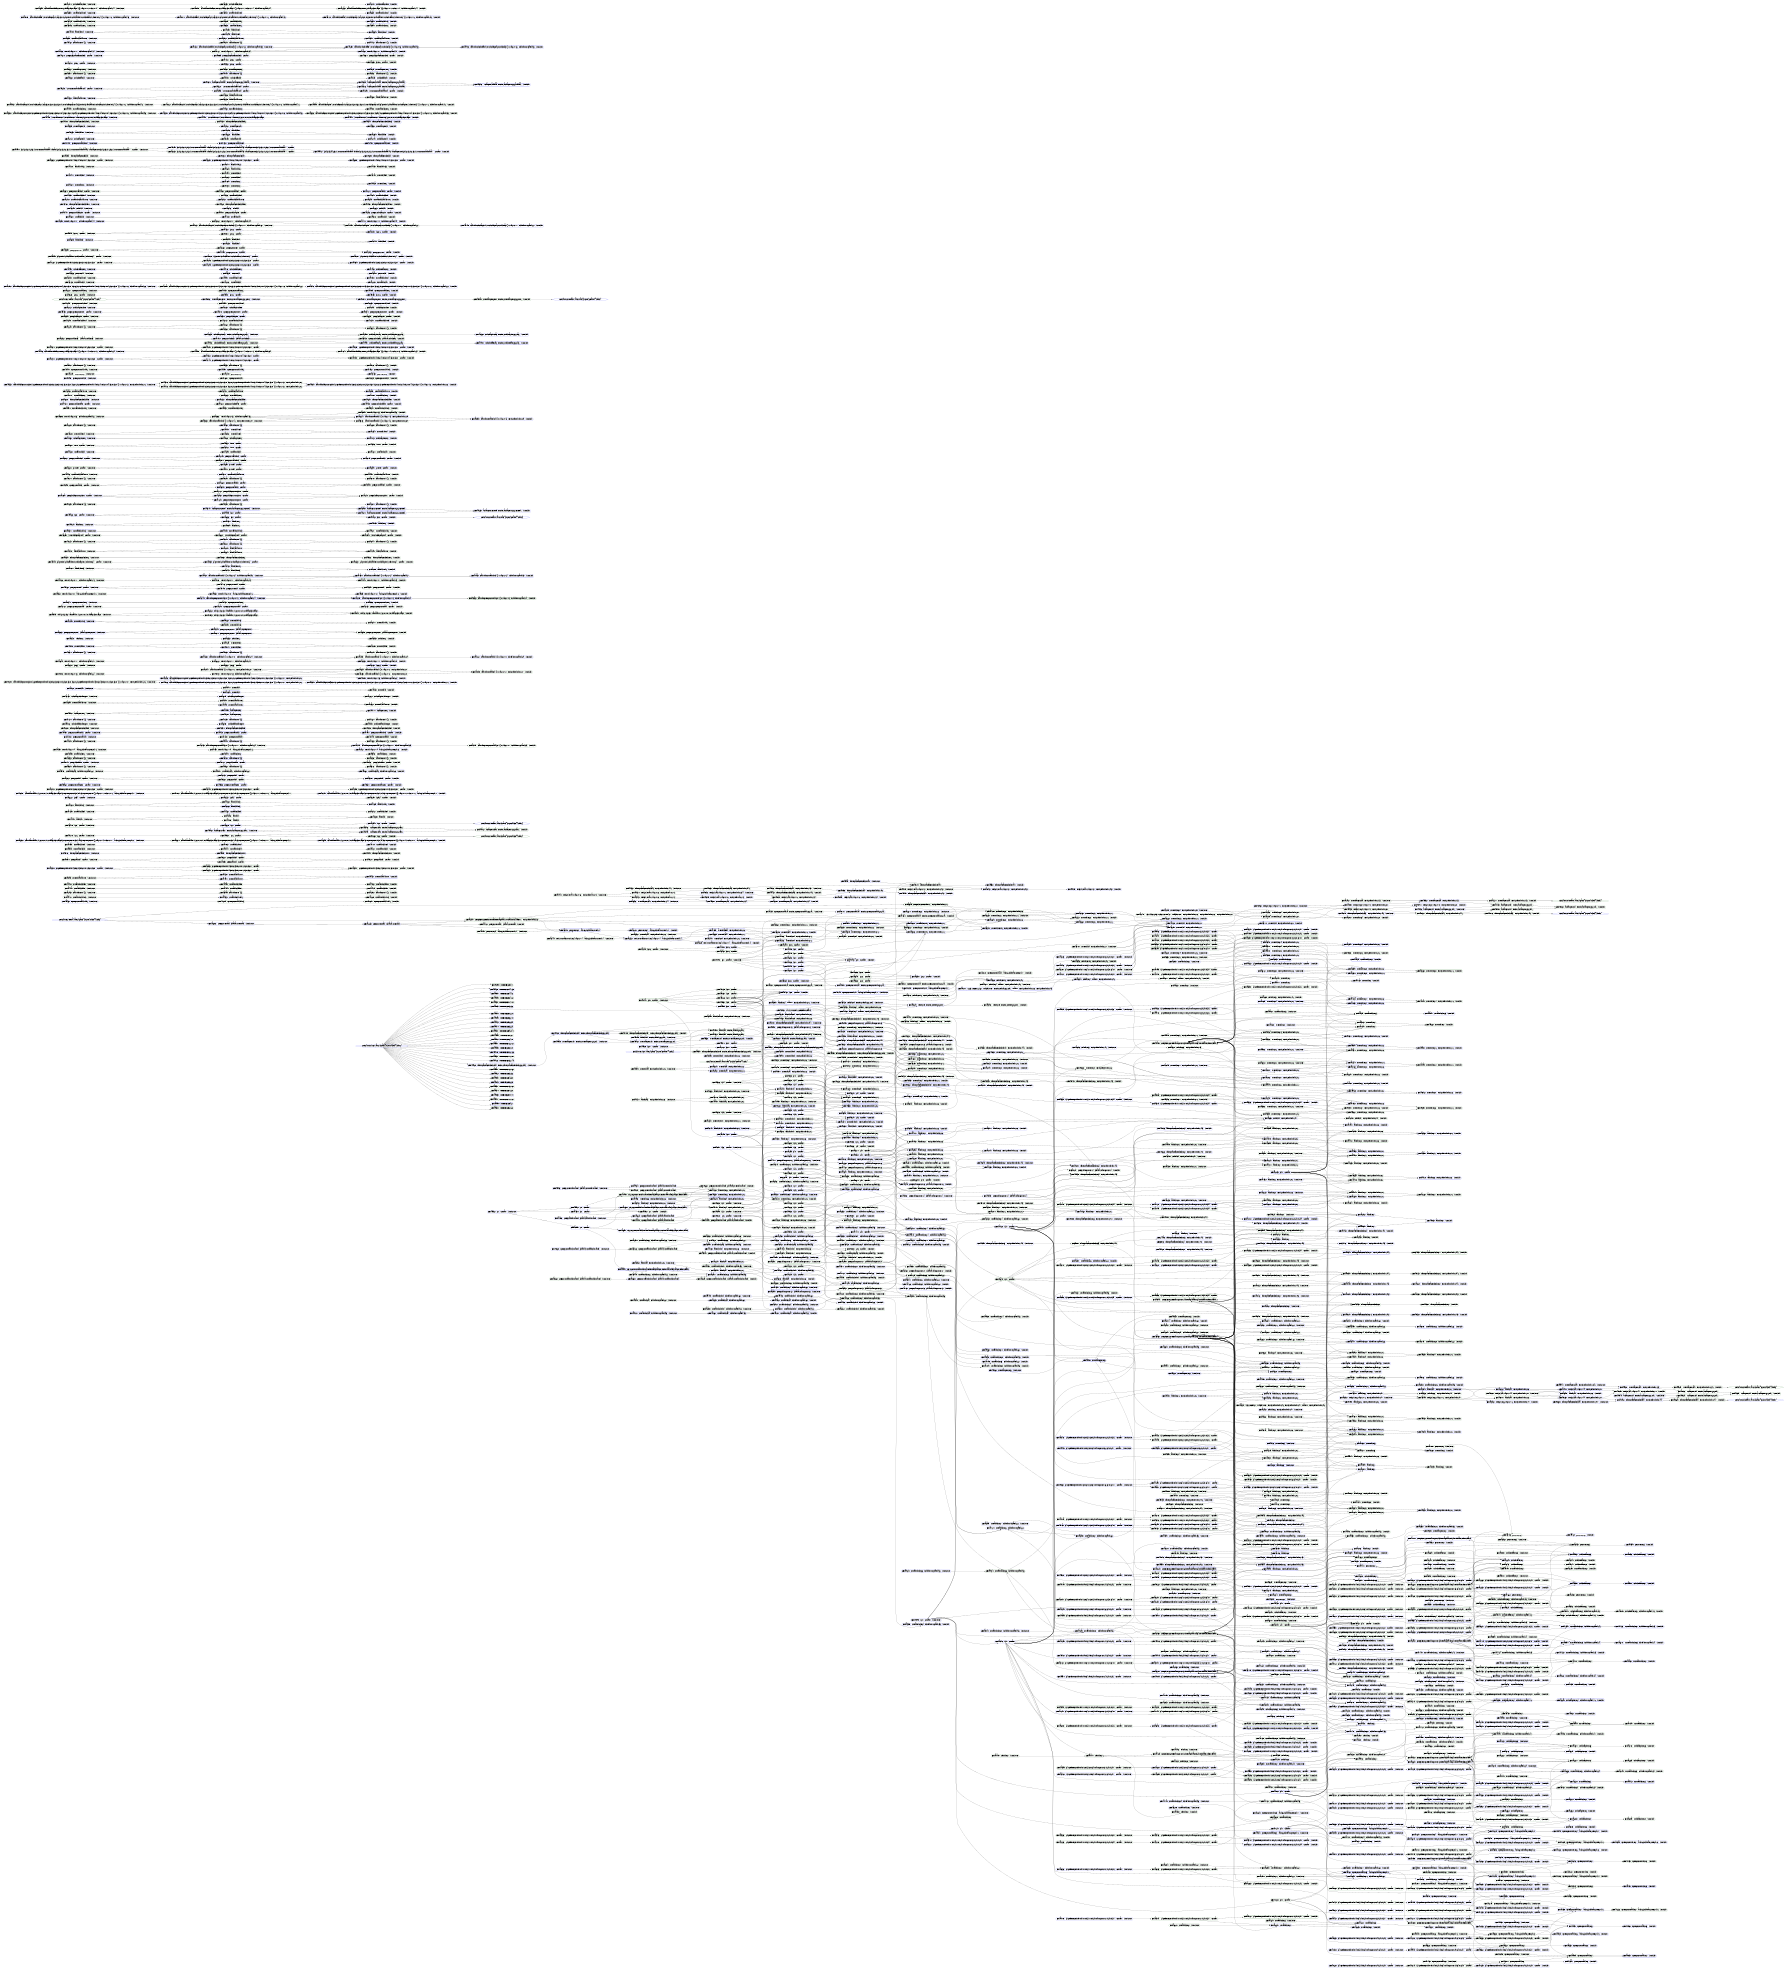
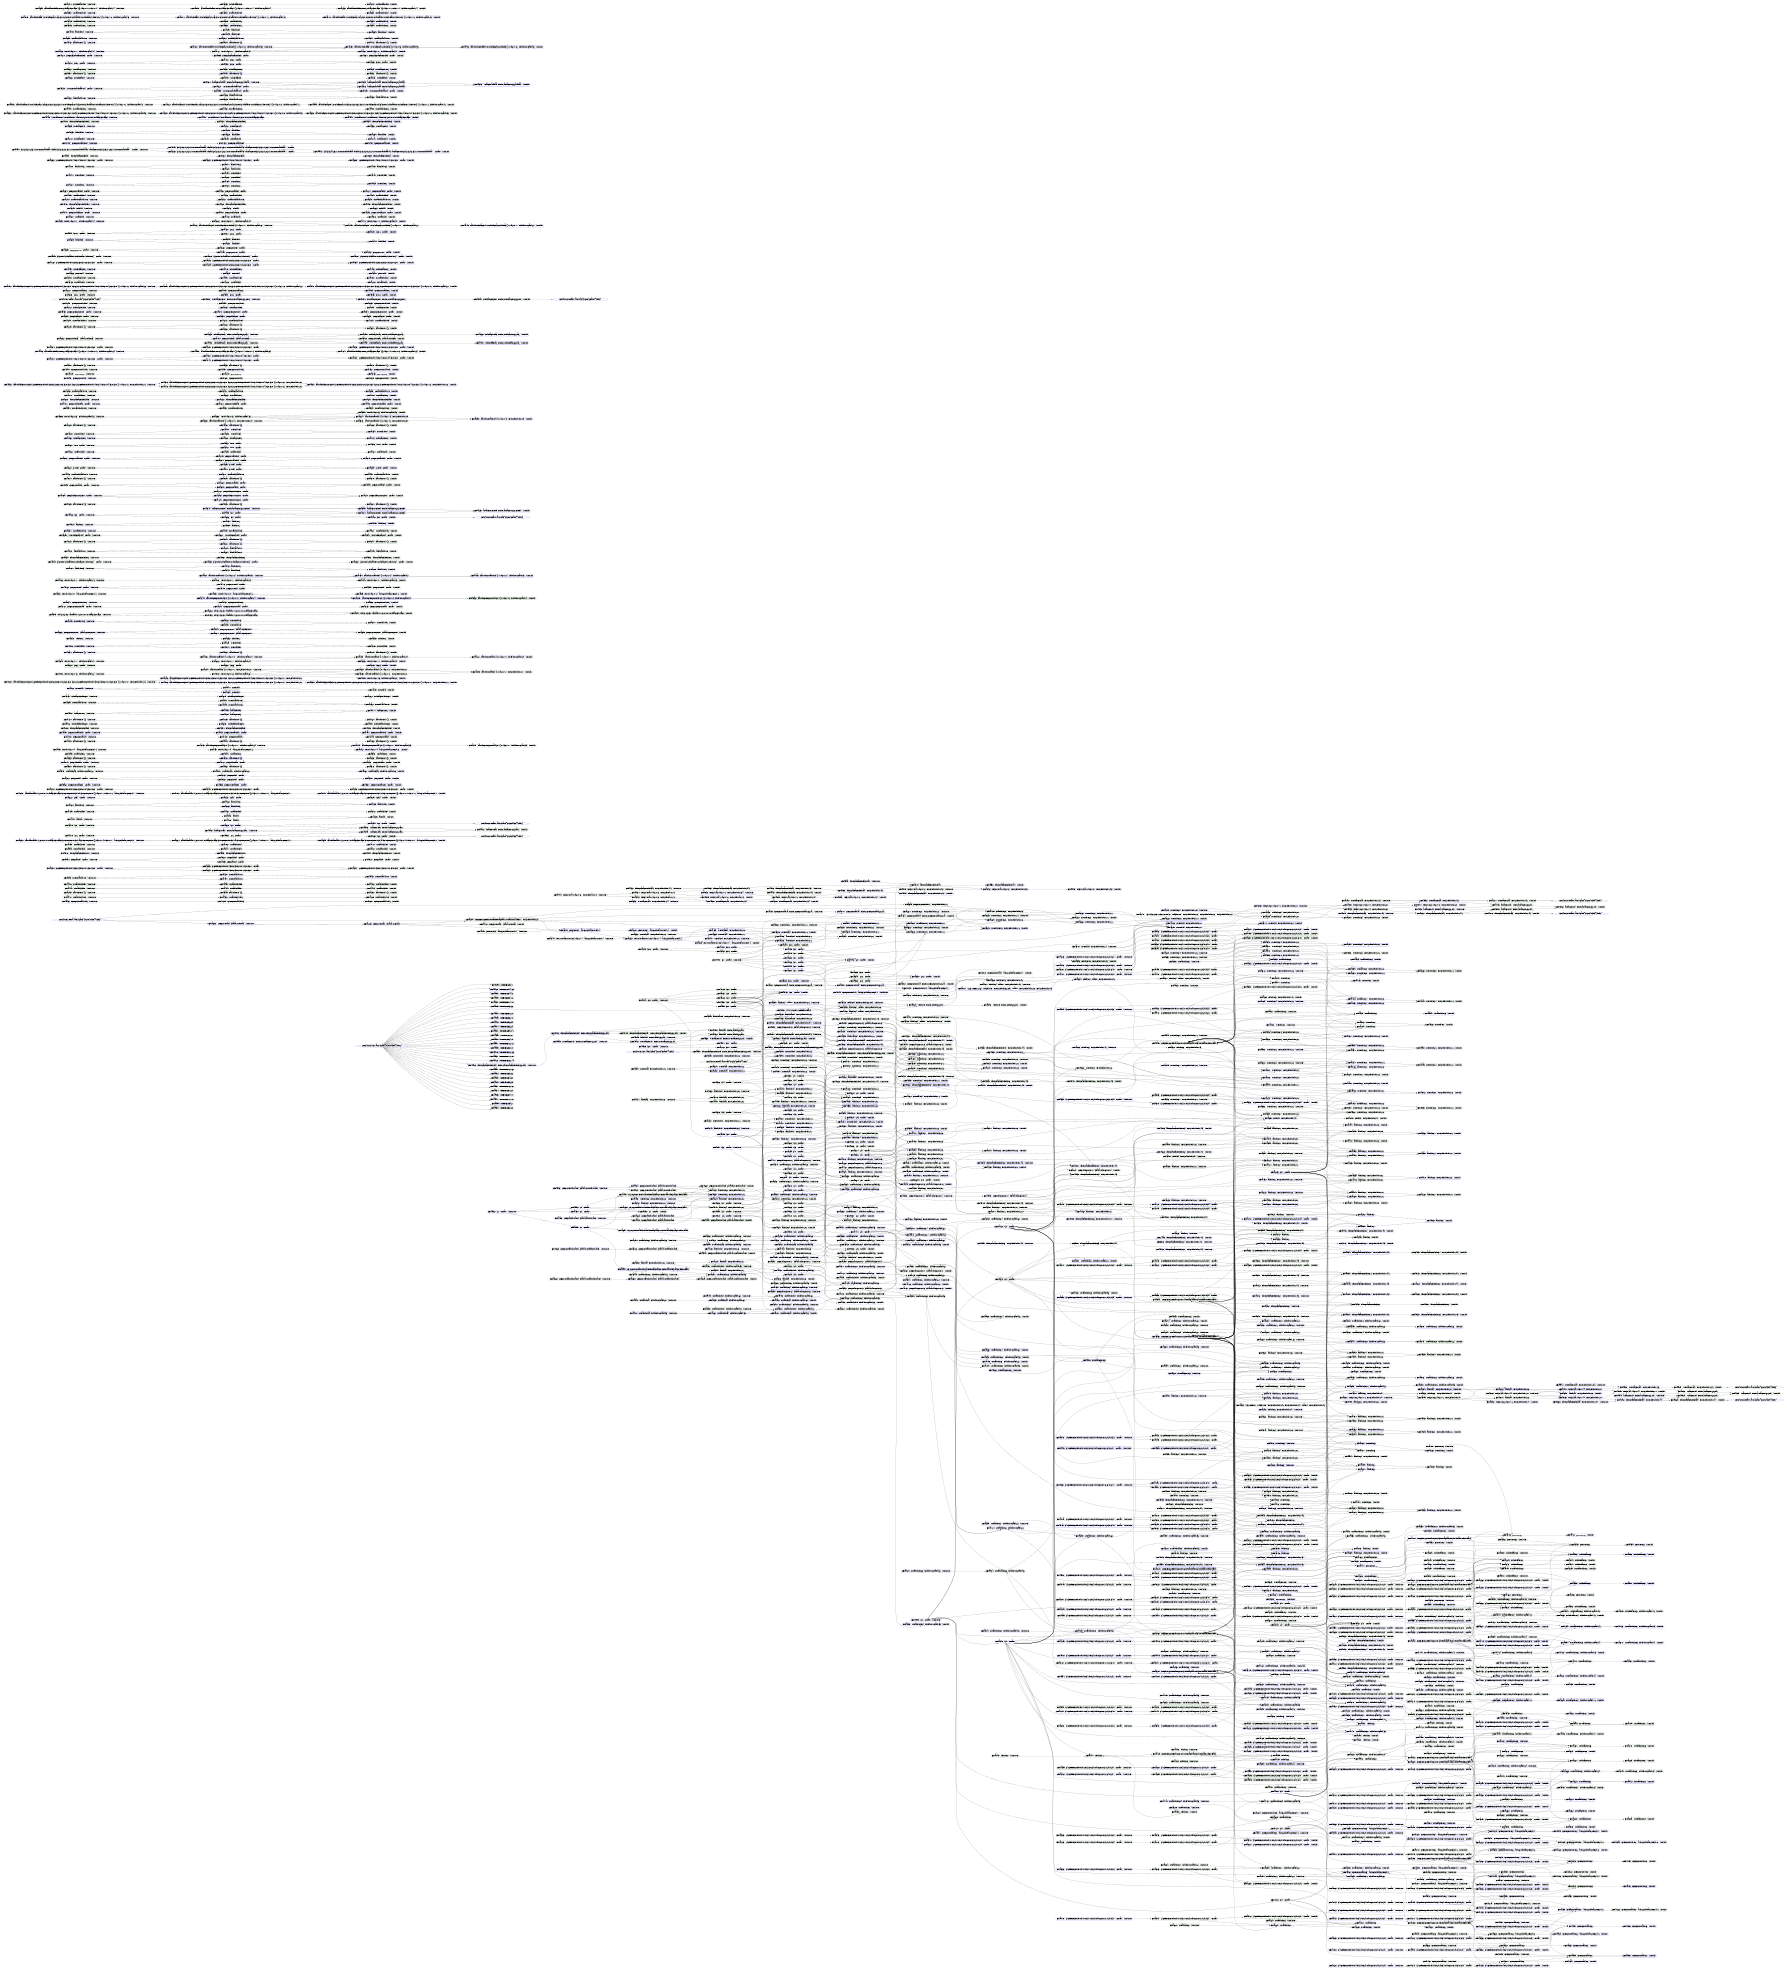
node "CE0x49cf5c0": text "*Constant*" -> "*SummSink*"
